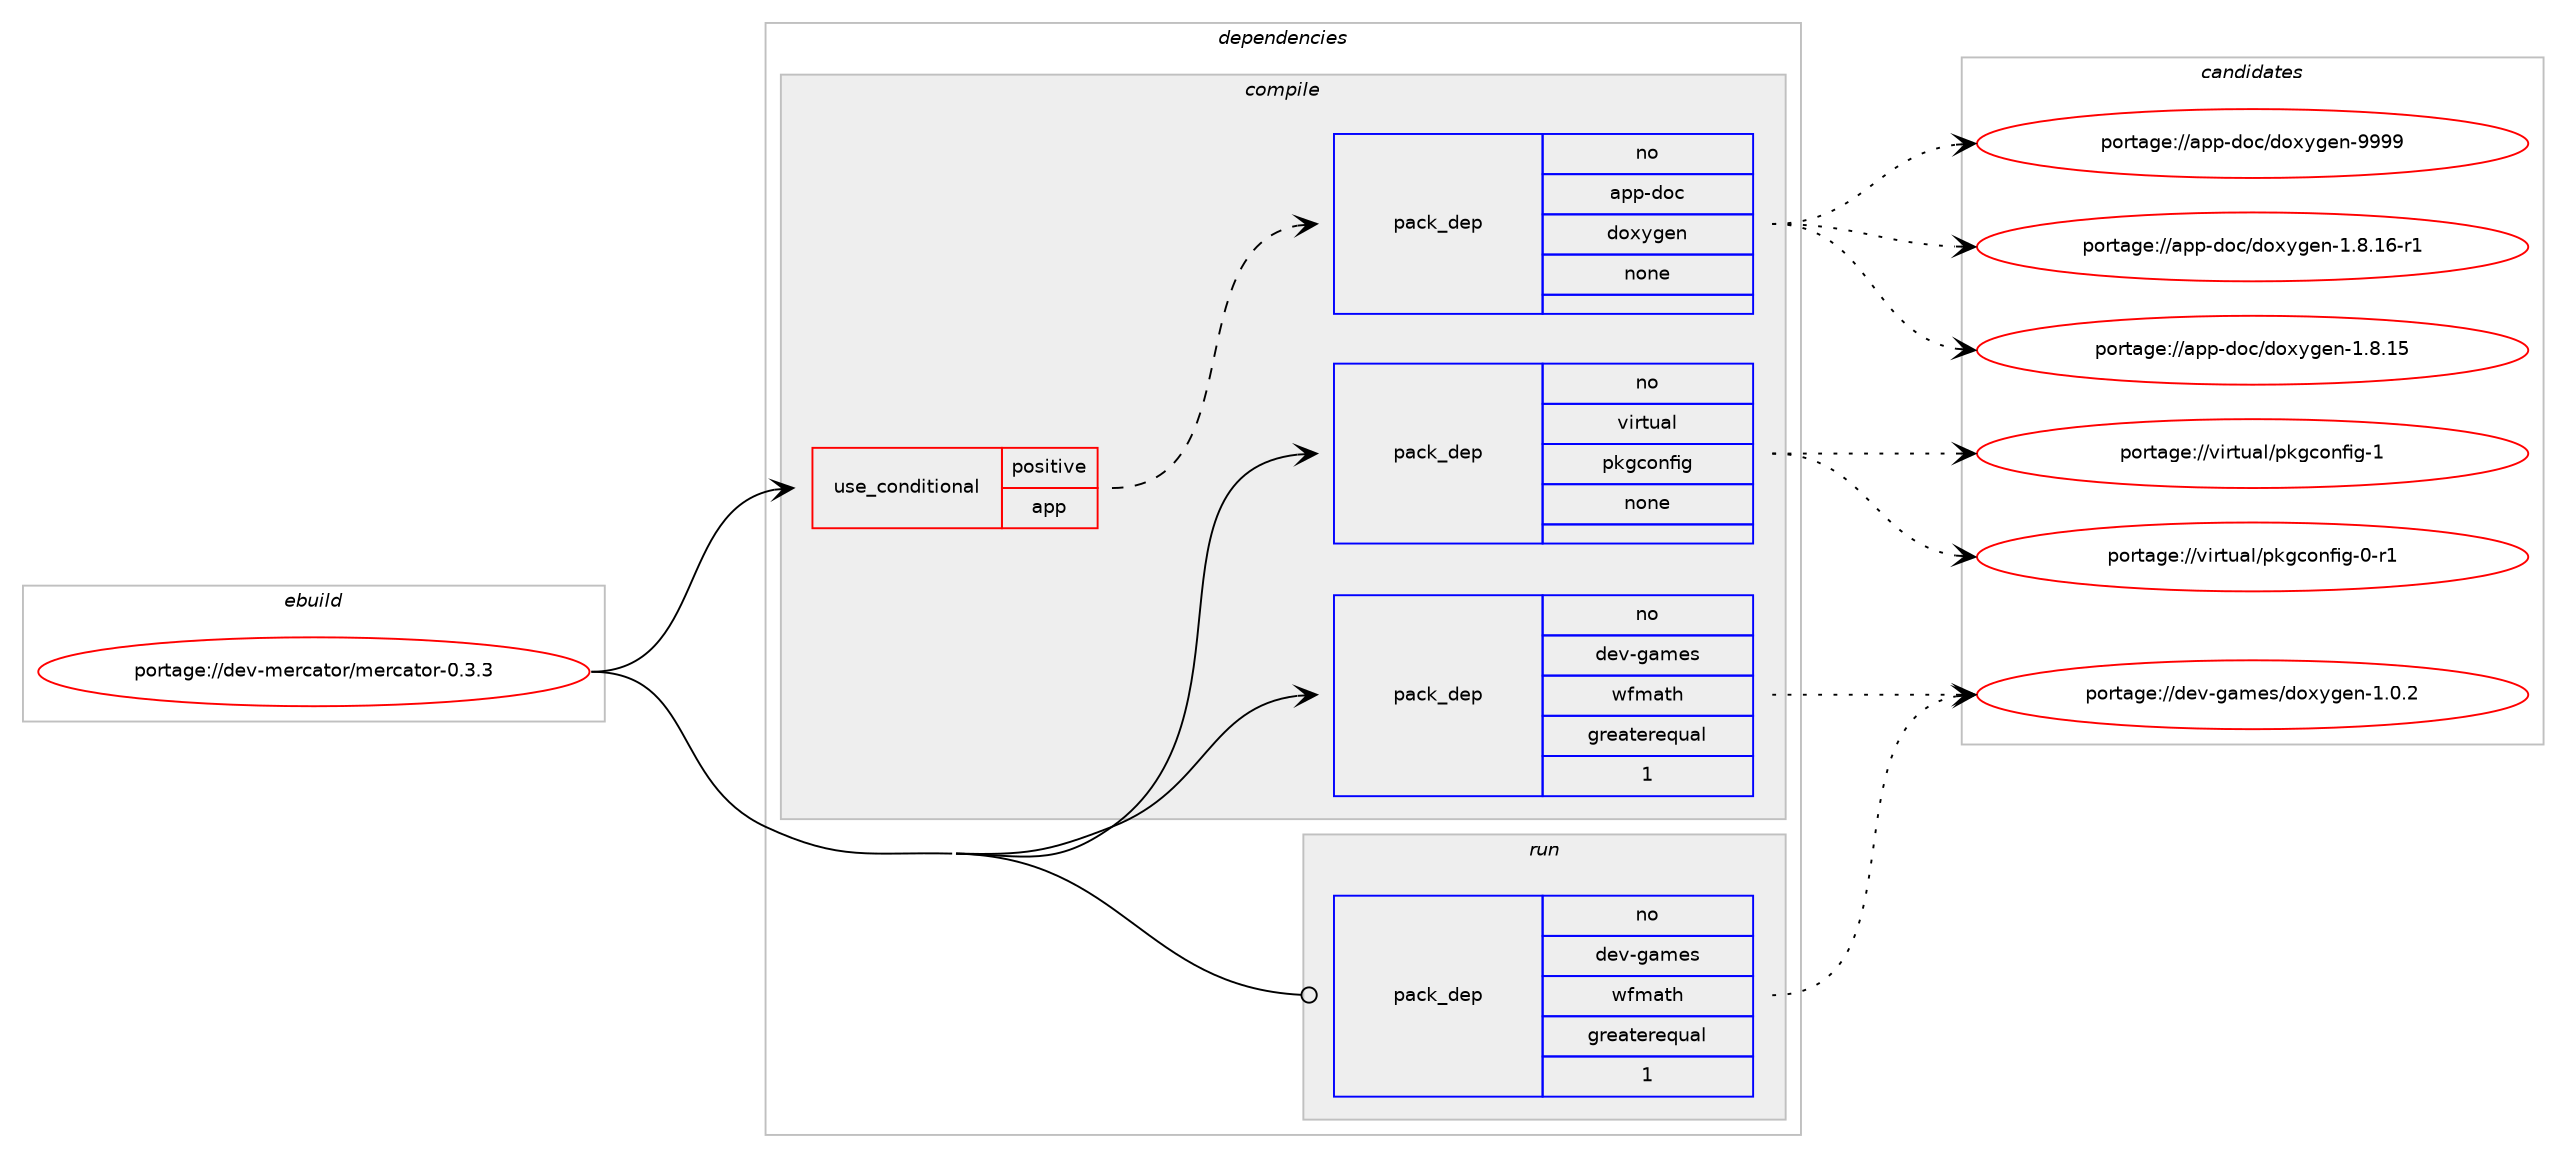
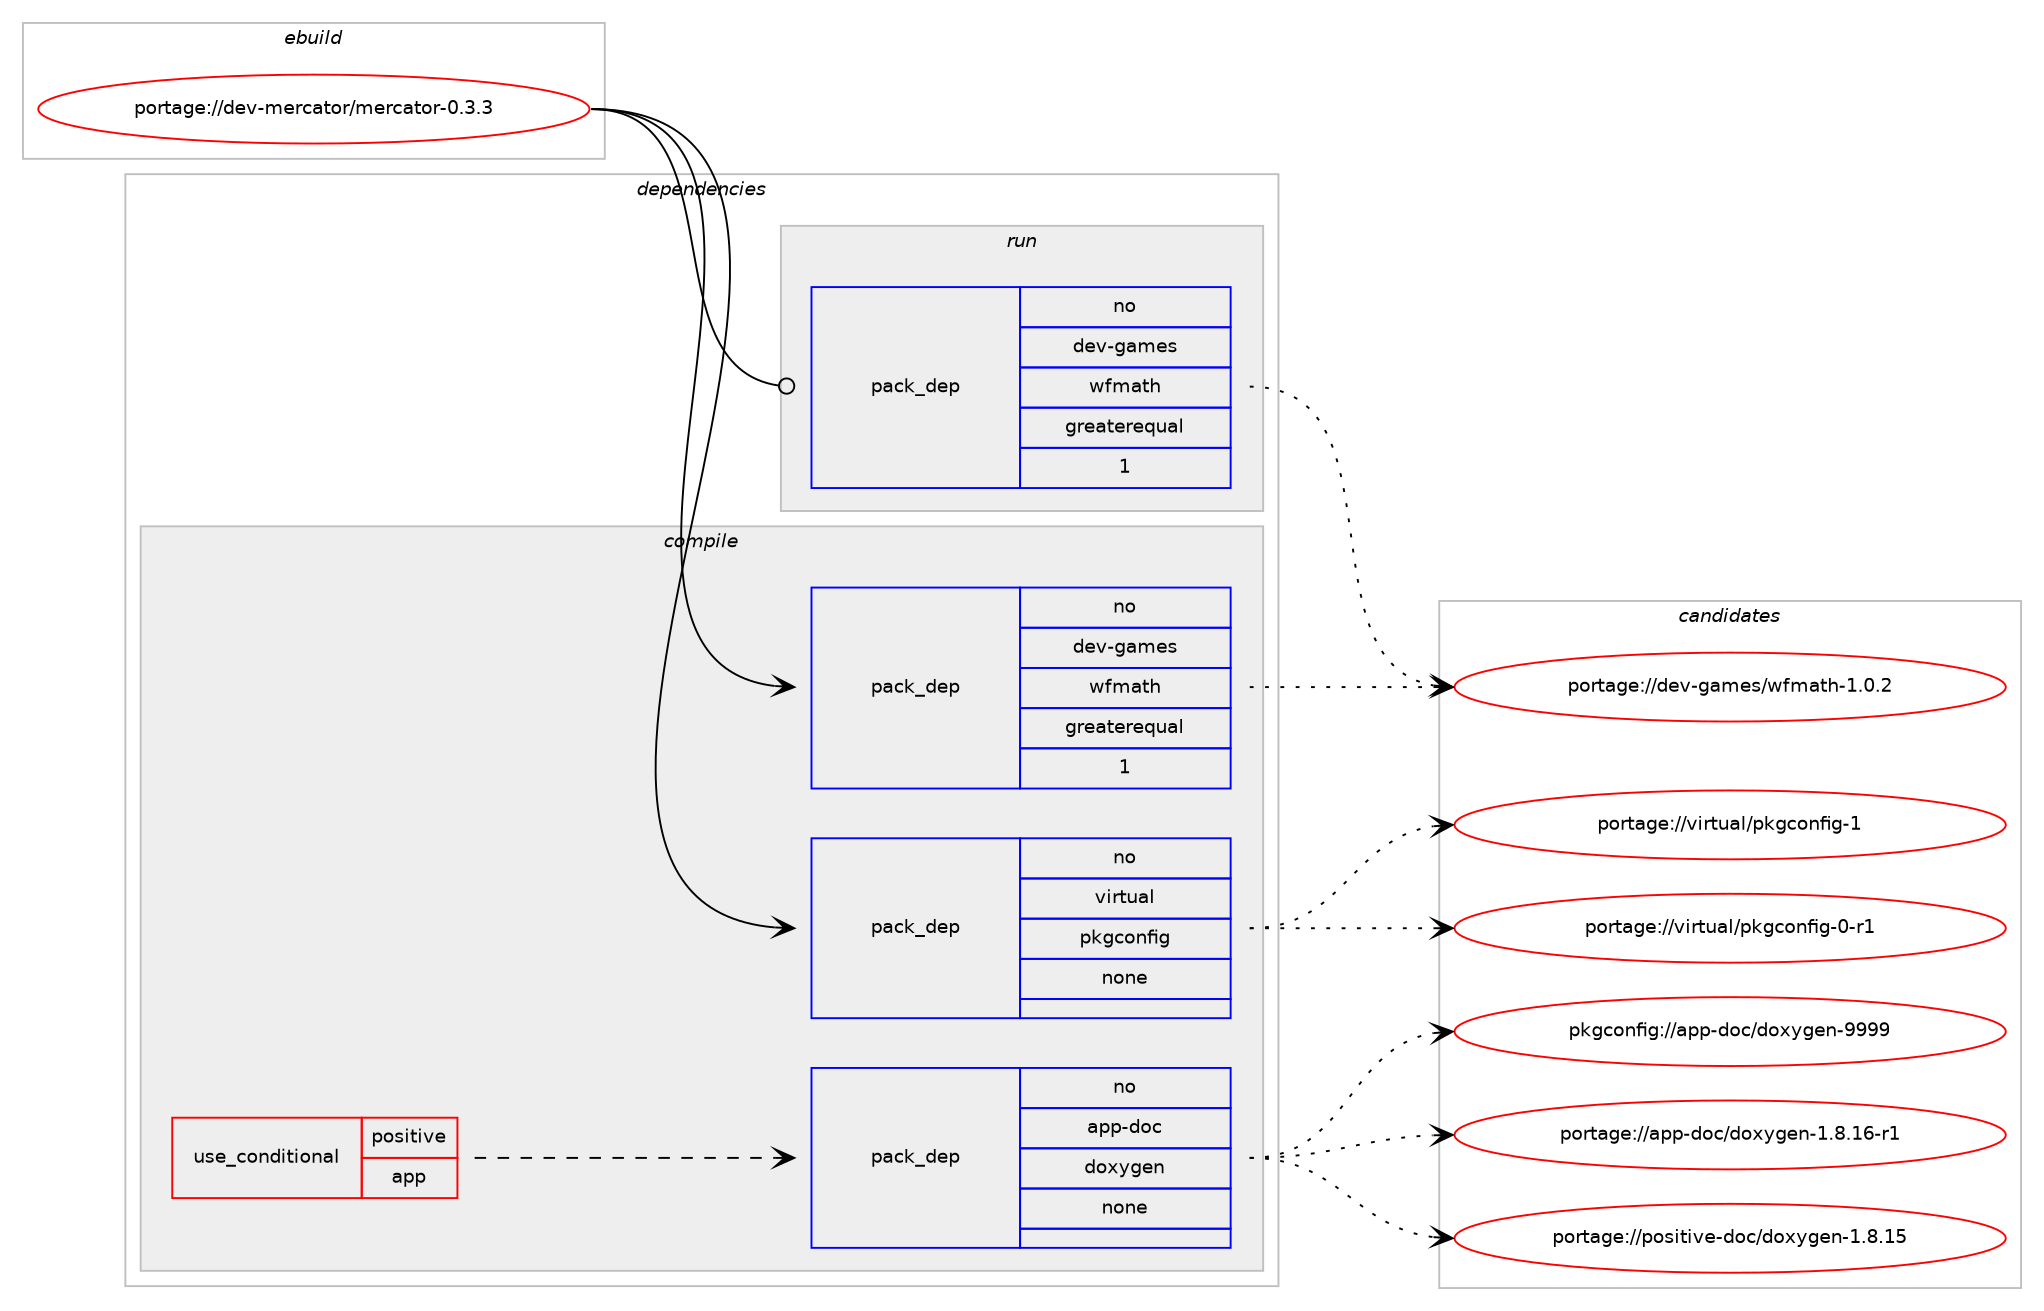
node "portage://app-doc/doxygen-9999": label "portage://app-doc/doxygen-9999" -> "pkgconfig://app-doc/doxygen-9999"
node "portage://app-doc/doxygen-1.8.15": label "portage://app-doc/doxygen-1.8.15" -> "portage://positive-doc/doxygen-1.8.15"
edge "portage://dev-mercator/mercator-0.3.3" -> "use_conditional": removed
node "portage://dev-games/doxygen-1.0.2": label "portage://dev-games/doxygen-1.0.2" -> "portage://dev-games/wfmath-1.0.2"
